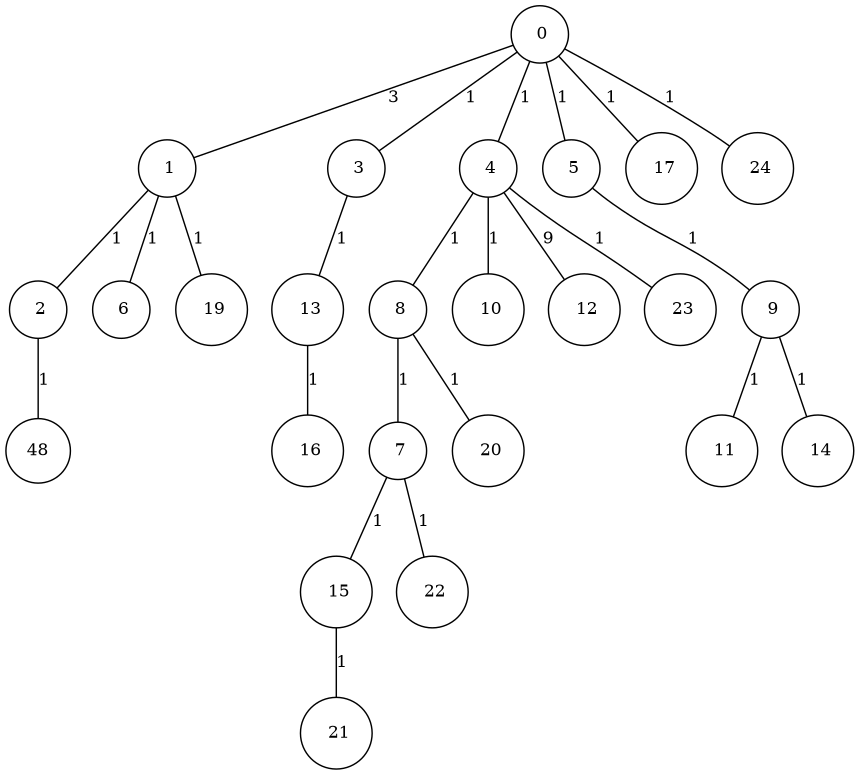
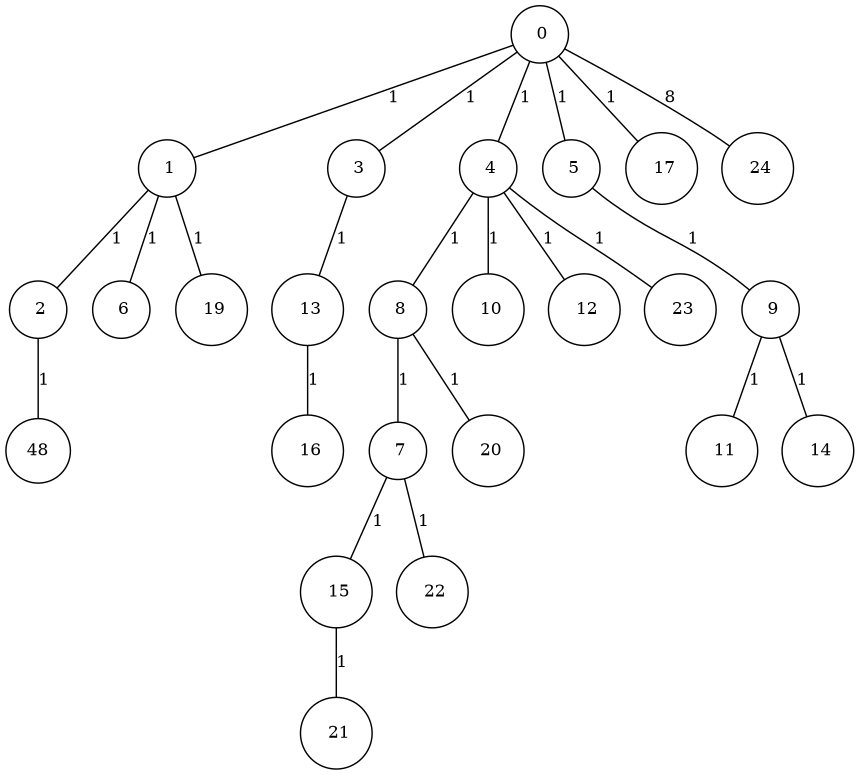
edge "0" -- "1": label "3" -> "1"
edge "0" -- "24": label "1" -> "8"
edge "4" -- "12": label "9" -> "1"
